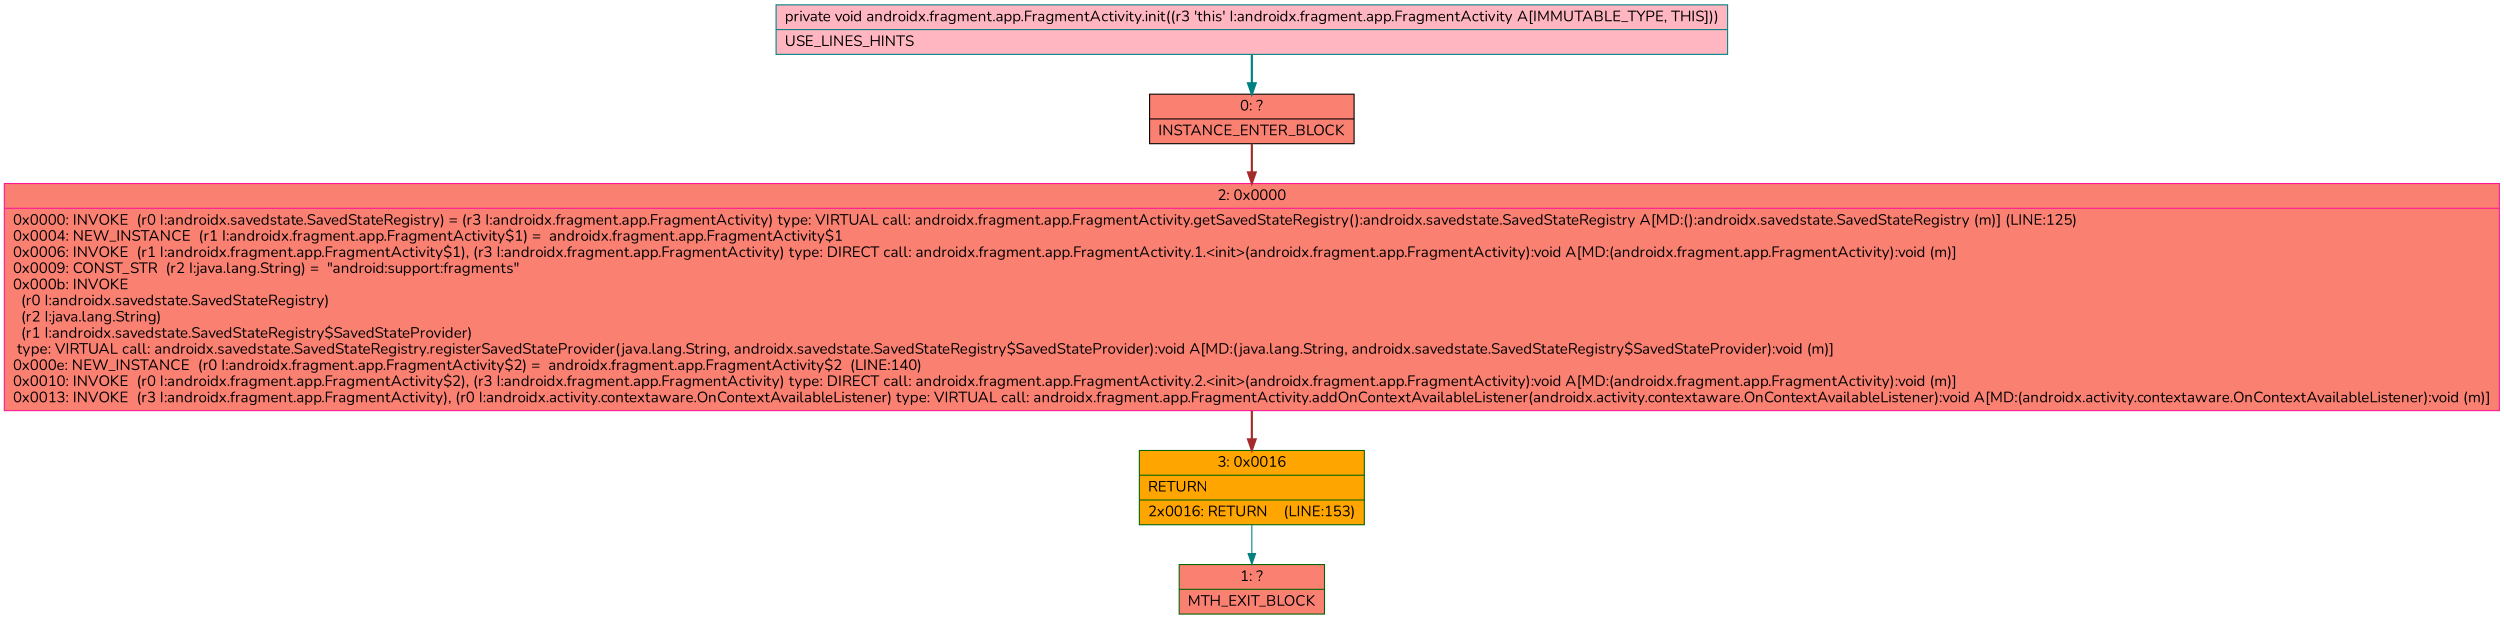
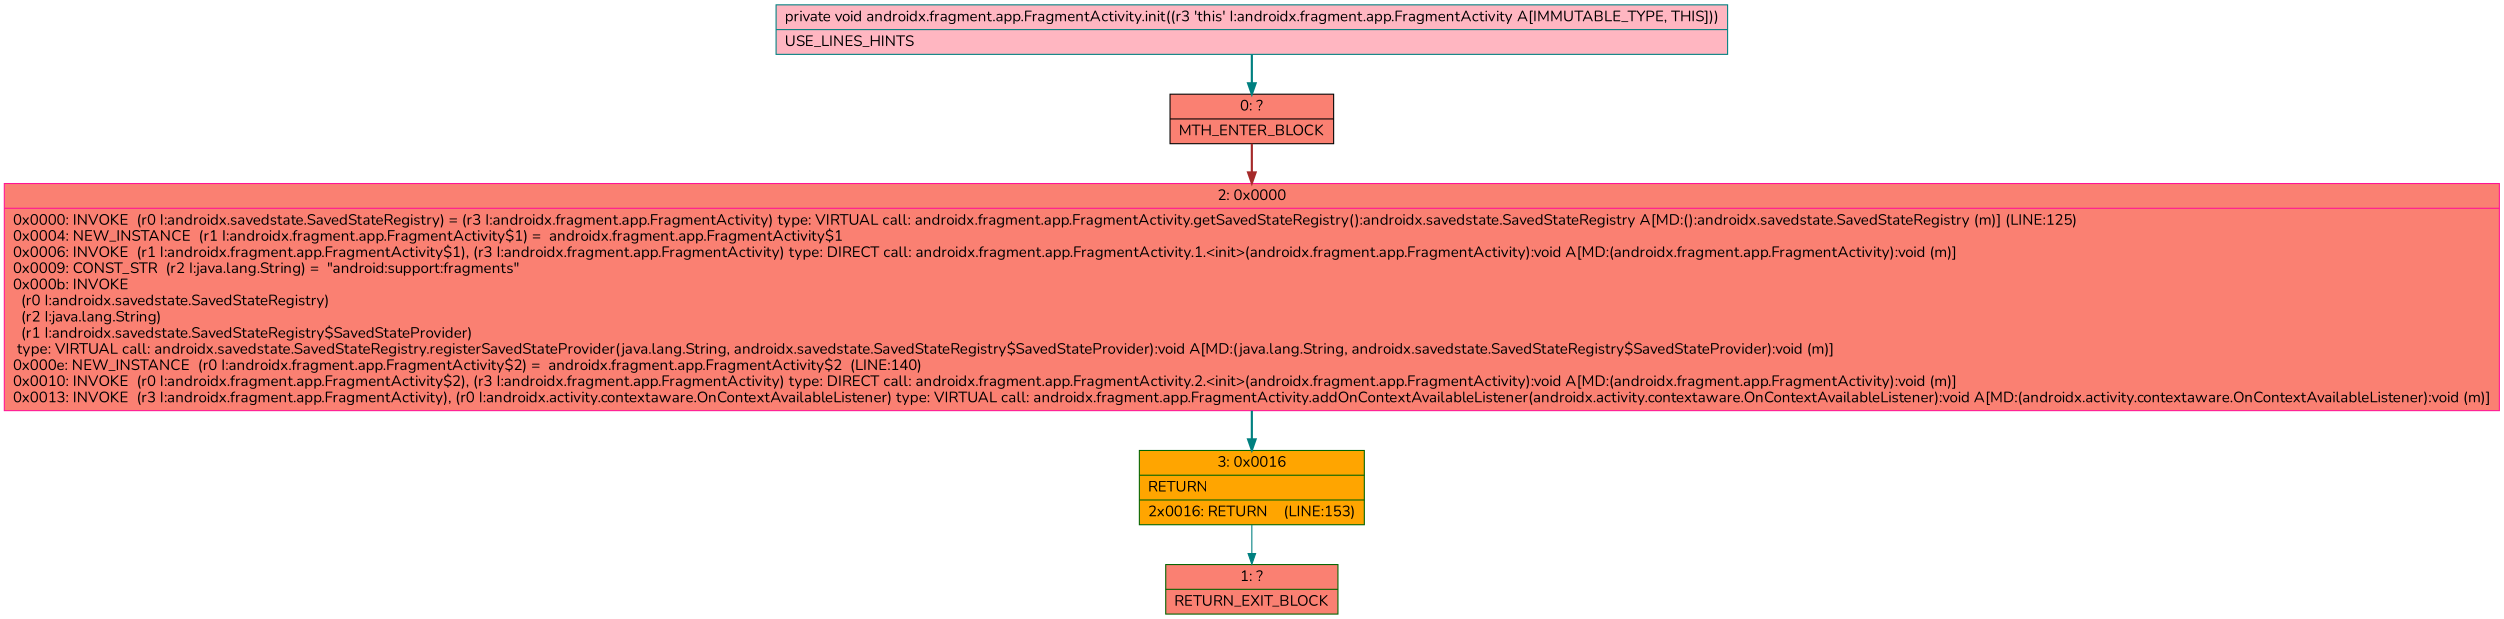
node "0: ?": text "INSTANCE_ENTER_BLOCK" -> "MTH_ENTER_BLOCK"
edge "2: 0x0000" -> "3: 0x0016": color brown -> teal
node "1: ?": text "MTH_EXIT_BLOCK" -> "RETURN_EXIT_BLOCK"
